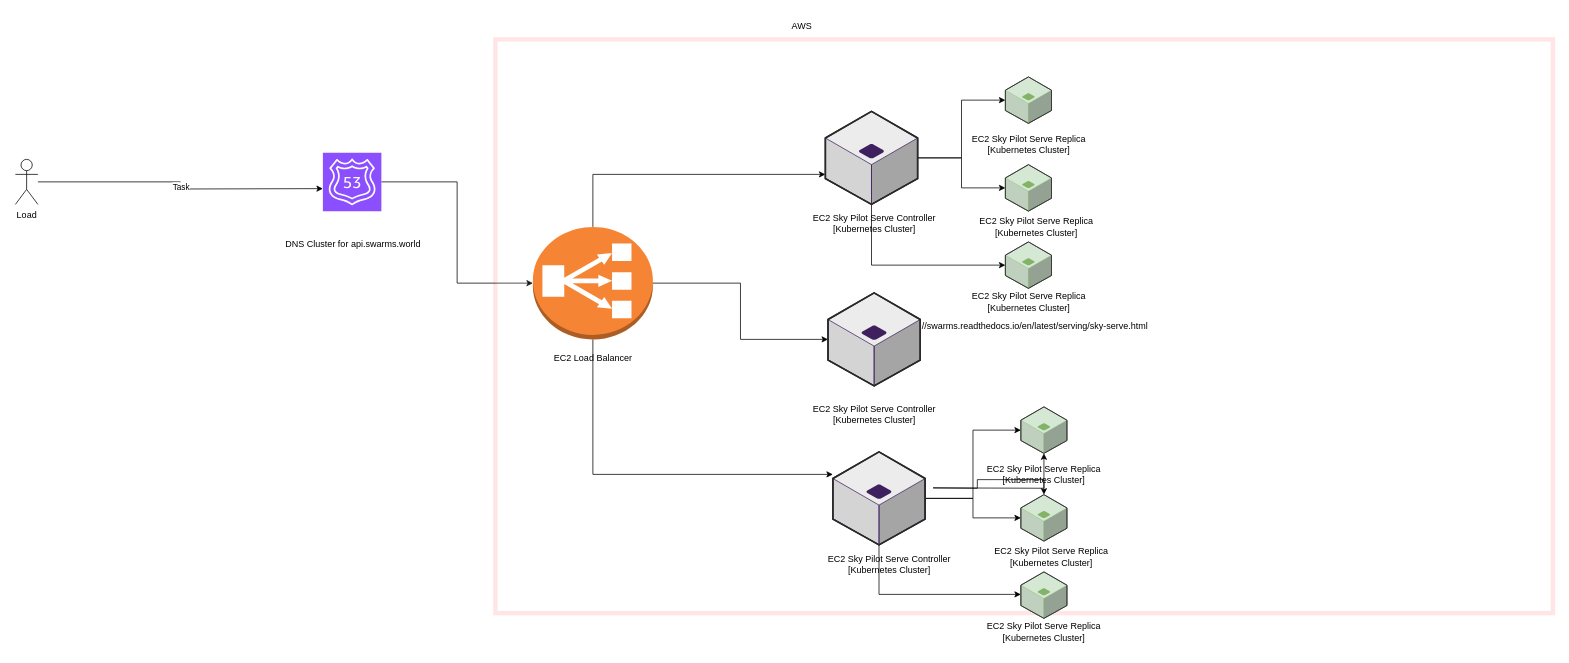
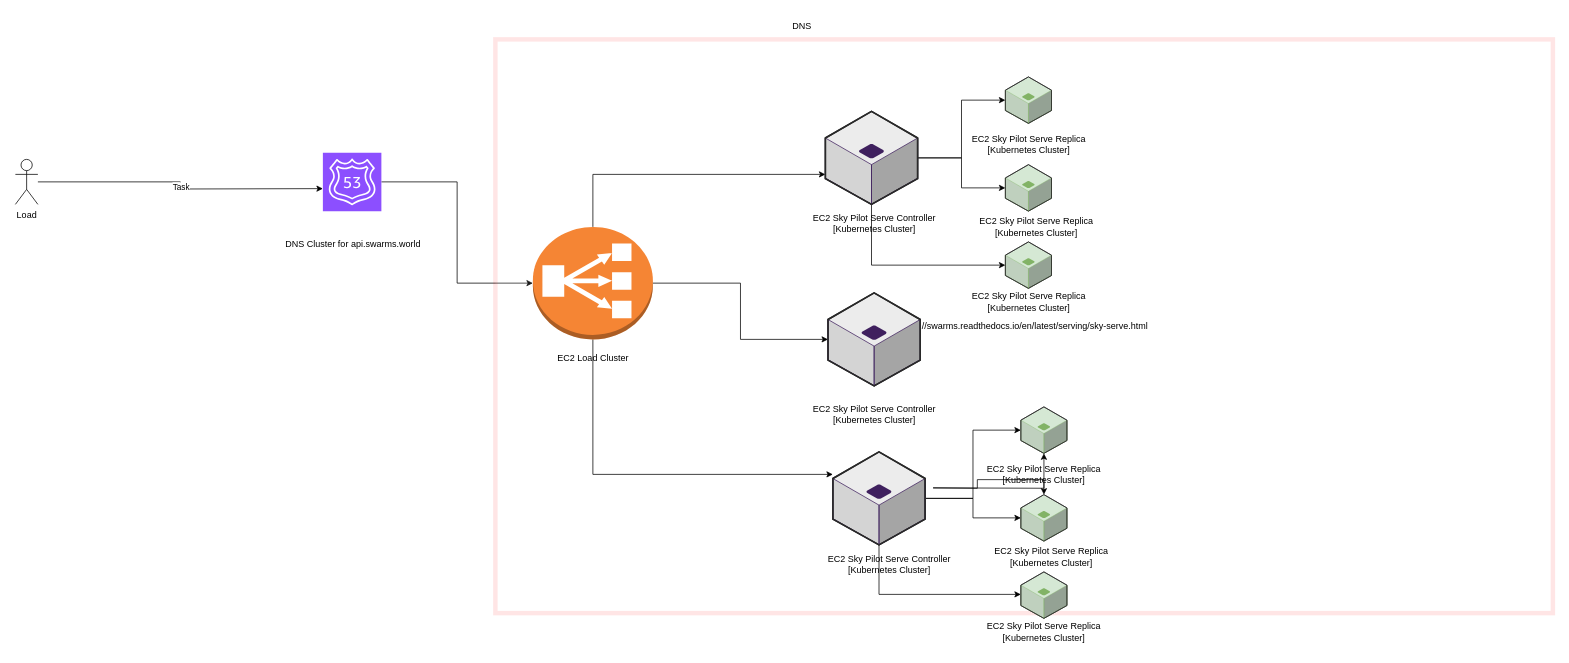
node "AWS": label "AWS" -> "DNS"
node "EC2 Load Balancer": label "EC2 Load Balancer" -> "EC2 Load Cluster"
